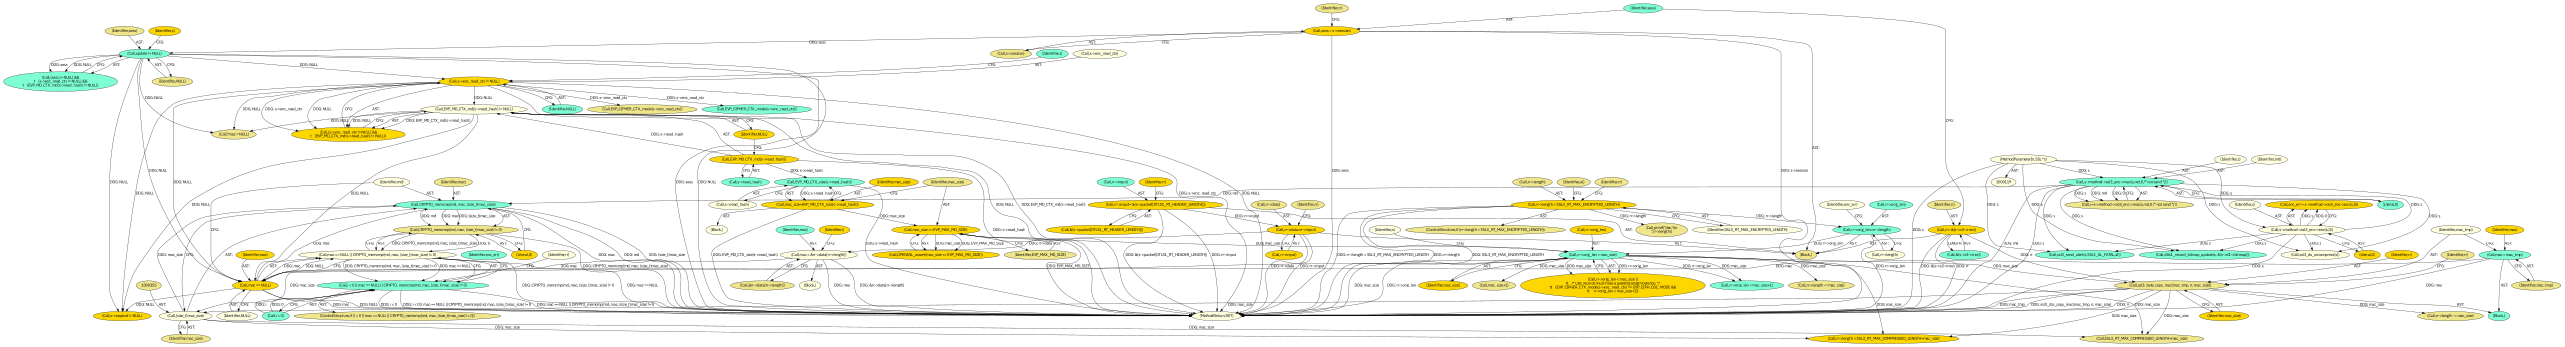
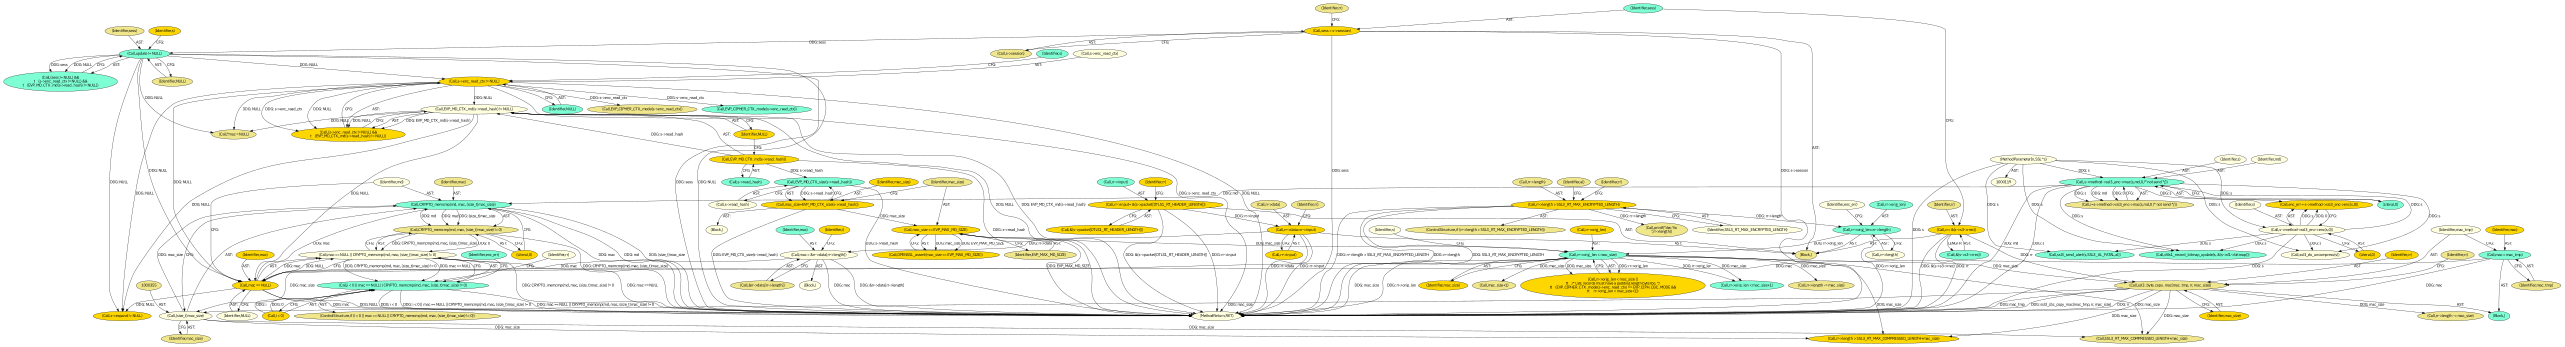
edge "(Call,s->method->ssl3_enc->mac(s,md,0 /* not send */))" -> "(Call,ssl3_send_alert(s,SSL3_AL_FATAL,al))": now "(Call,s->method->ssl3_enc->mac(s,md,0 /* not send */))" -> "(Call,enc_err = s->method->ssl3_enc->enc(s,0))"
node "(Call,i < 0)": fillcolor aquamarine -> gold
